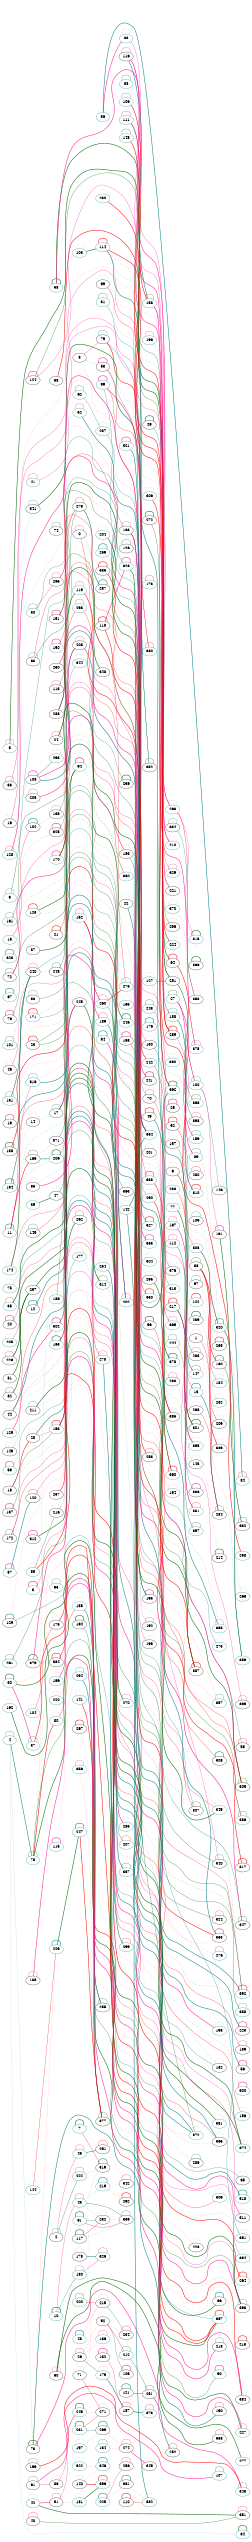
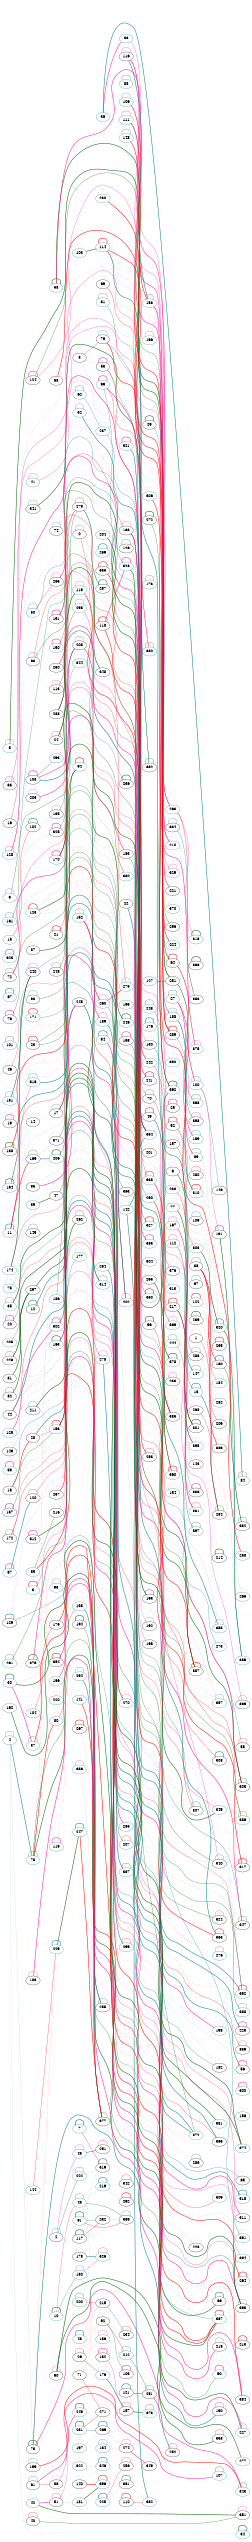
edge "145" -- "156": removed
node "139": label "139" -> "839"
